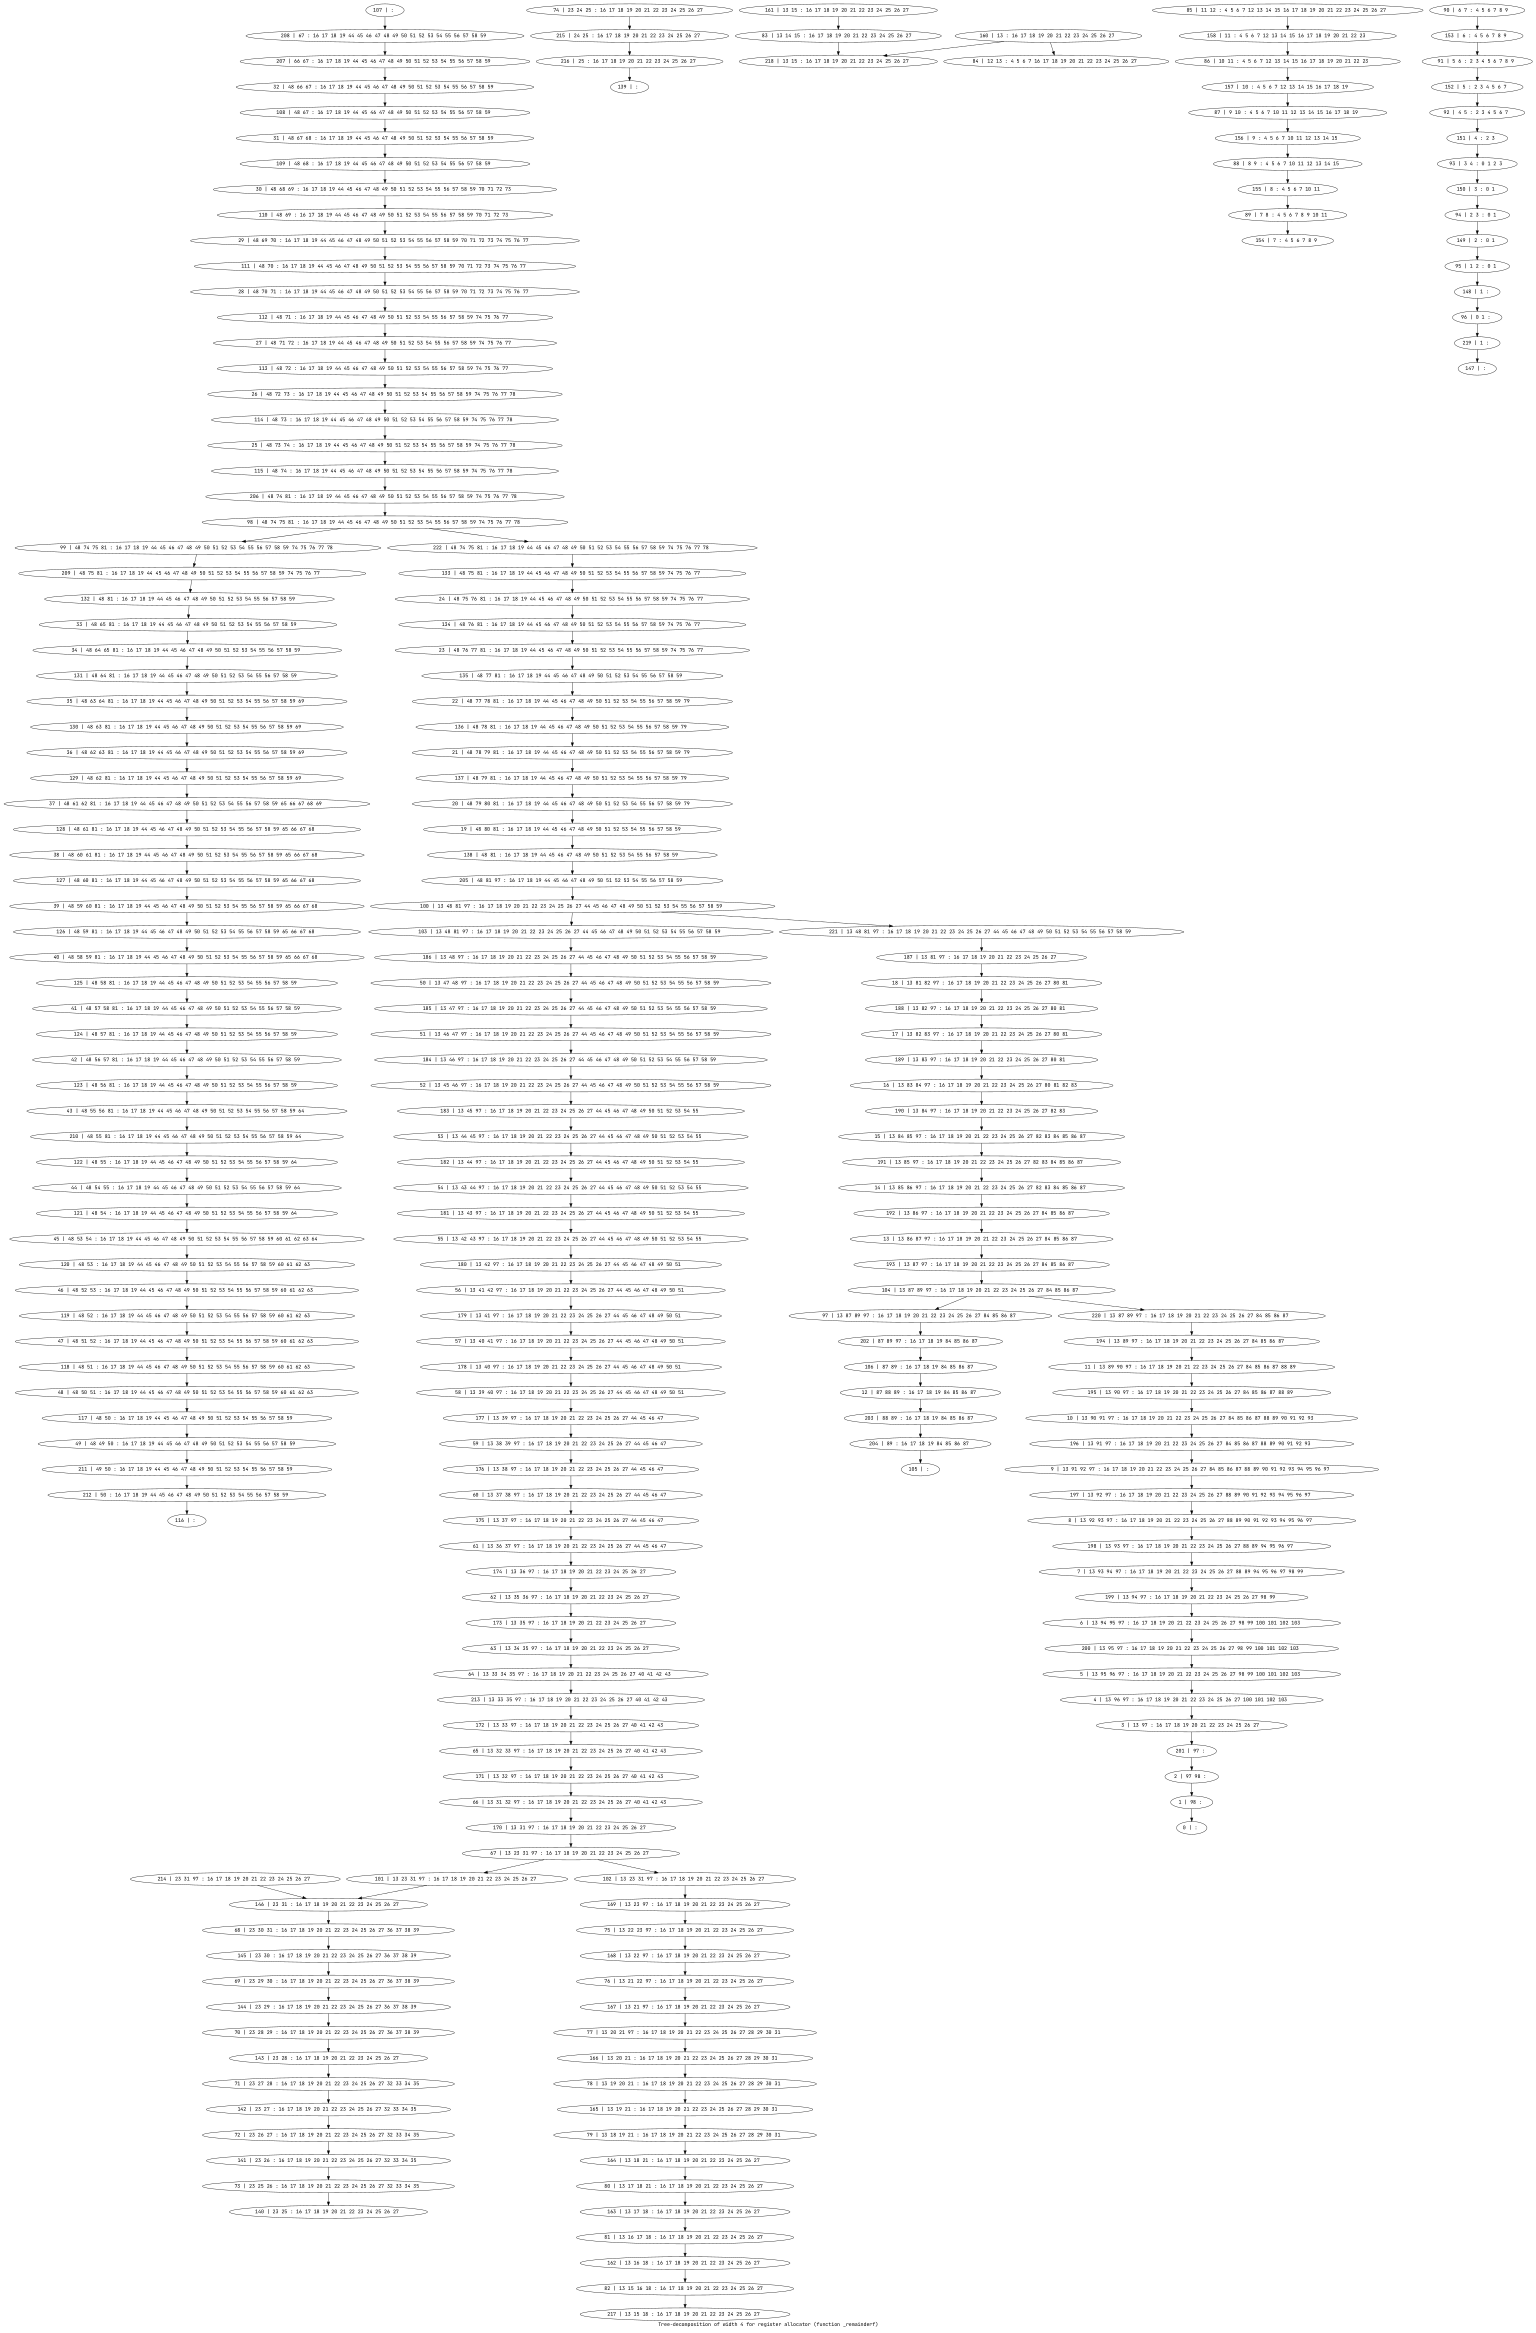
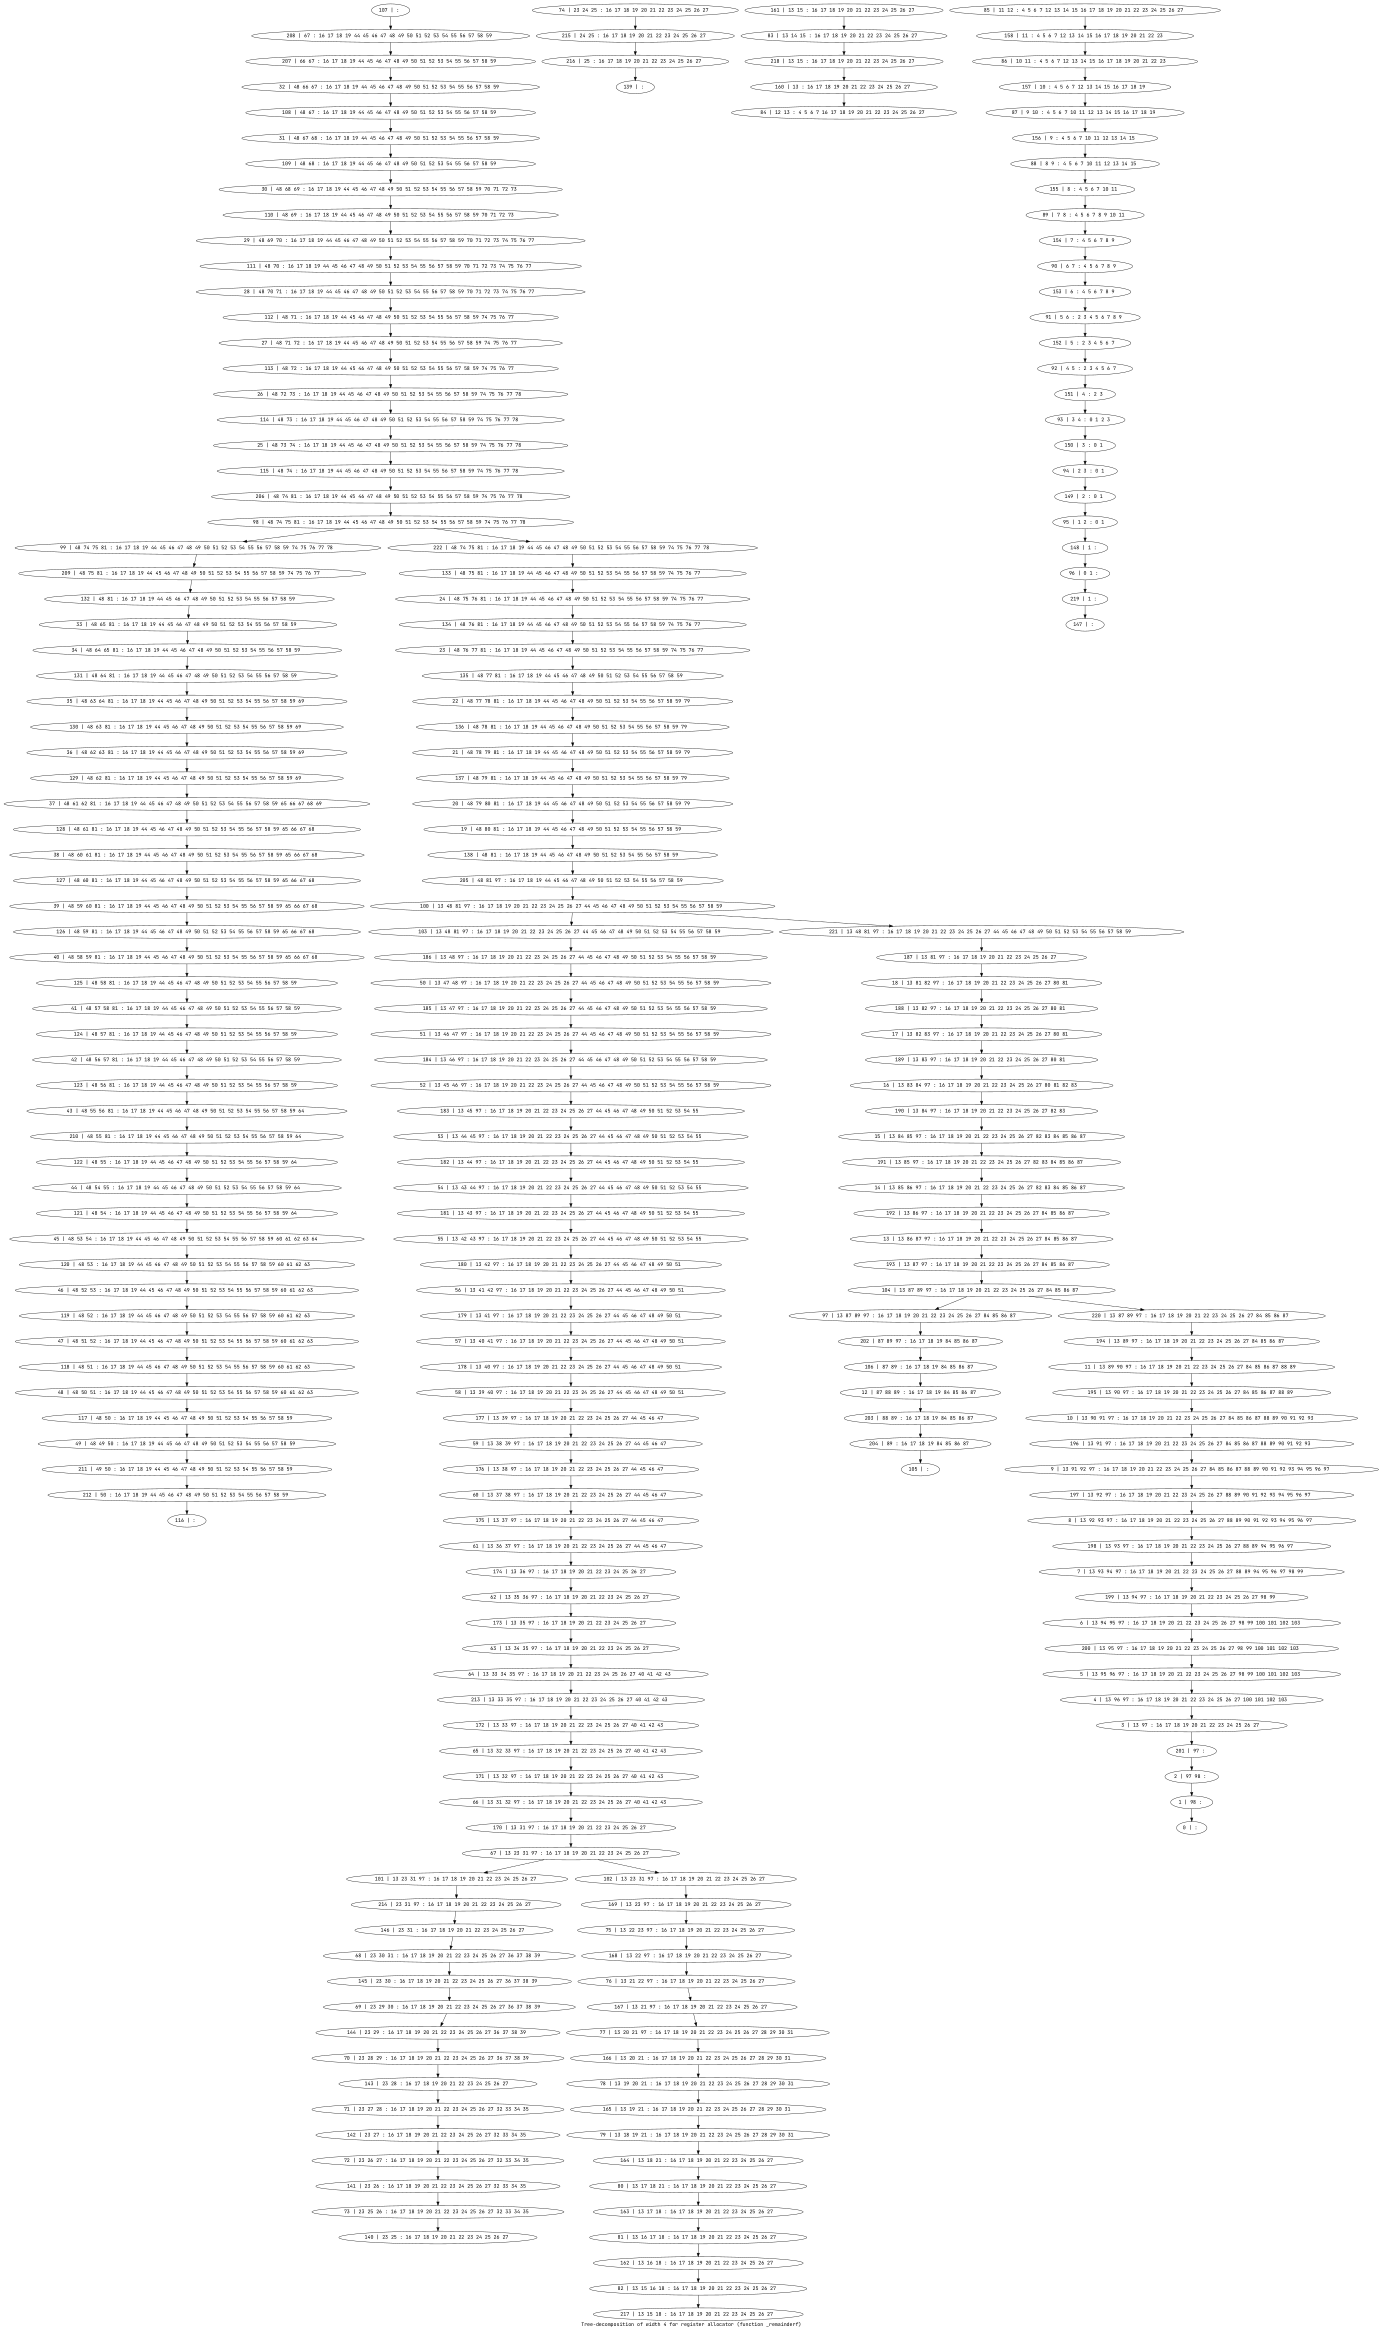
edge "160 | 13 : 16 17 18 19 20 21 22 23 24 25 26 27" -> "218 | 13 15 : 16 17 18 19 20 21 22 23 24 25 26 27": reversed
edge "154 | 7 : 4 5 6 7 8 9" -> "90 | 6 7 : 4 5 6 7 8 9": added
edge "101 | 13 23 31 97 : 16 17 18 19 20 21 22 23 24 25 26 27" -> "146 | 23 31 : 16 17 18 19 20 21 22 23 24 25 26 27": now "101 | 13 23 31 97 : 16 17 18 19 20 21 22 23 24 25 26 27" -> "214 | 23 31 97 : 16 17 18 19 20 21 22 23 24 25 26 27"
